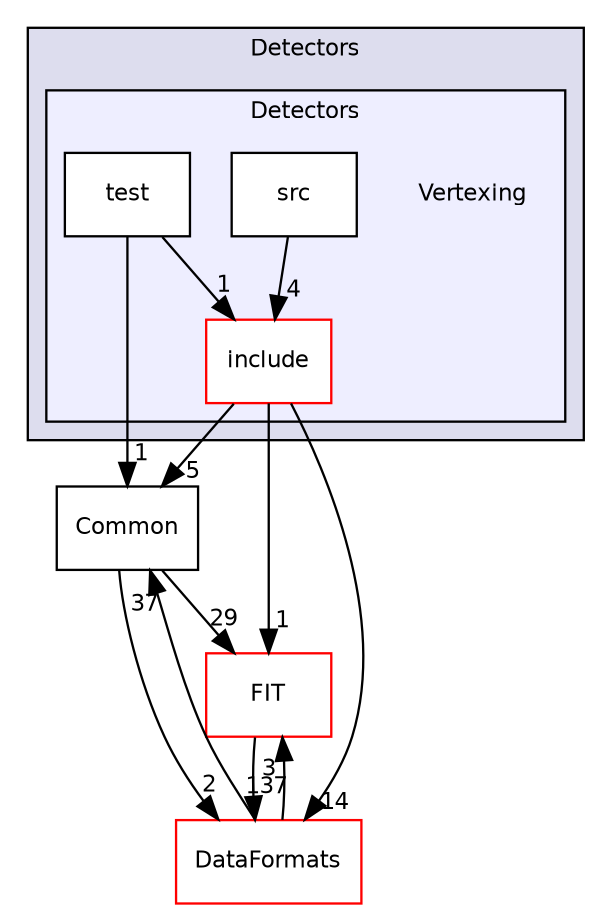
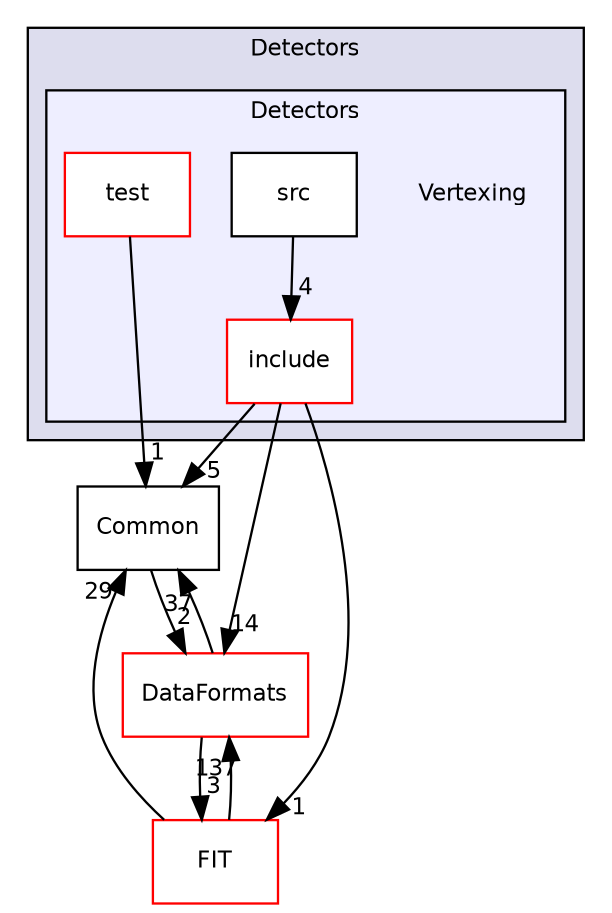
node "test": color black -> red
edge "test" -> "include": removed
edge "Common" -> "FIT": reversed
